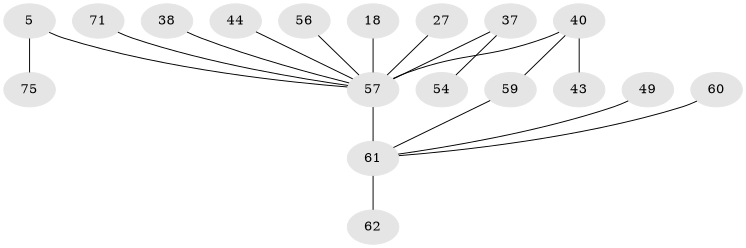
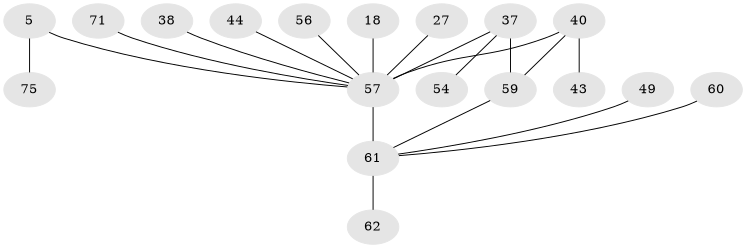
edge "37" -- "59": added
